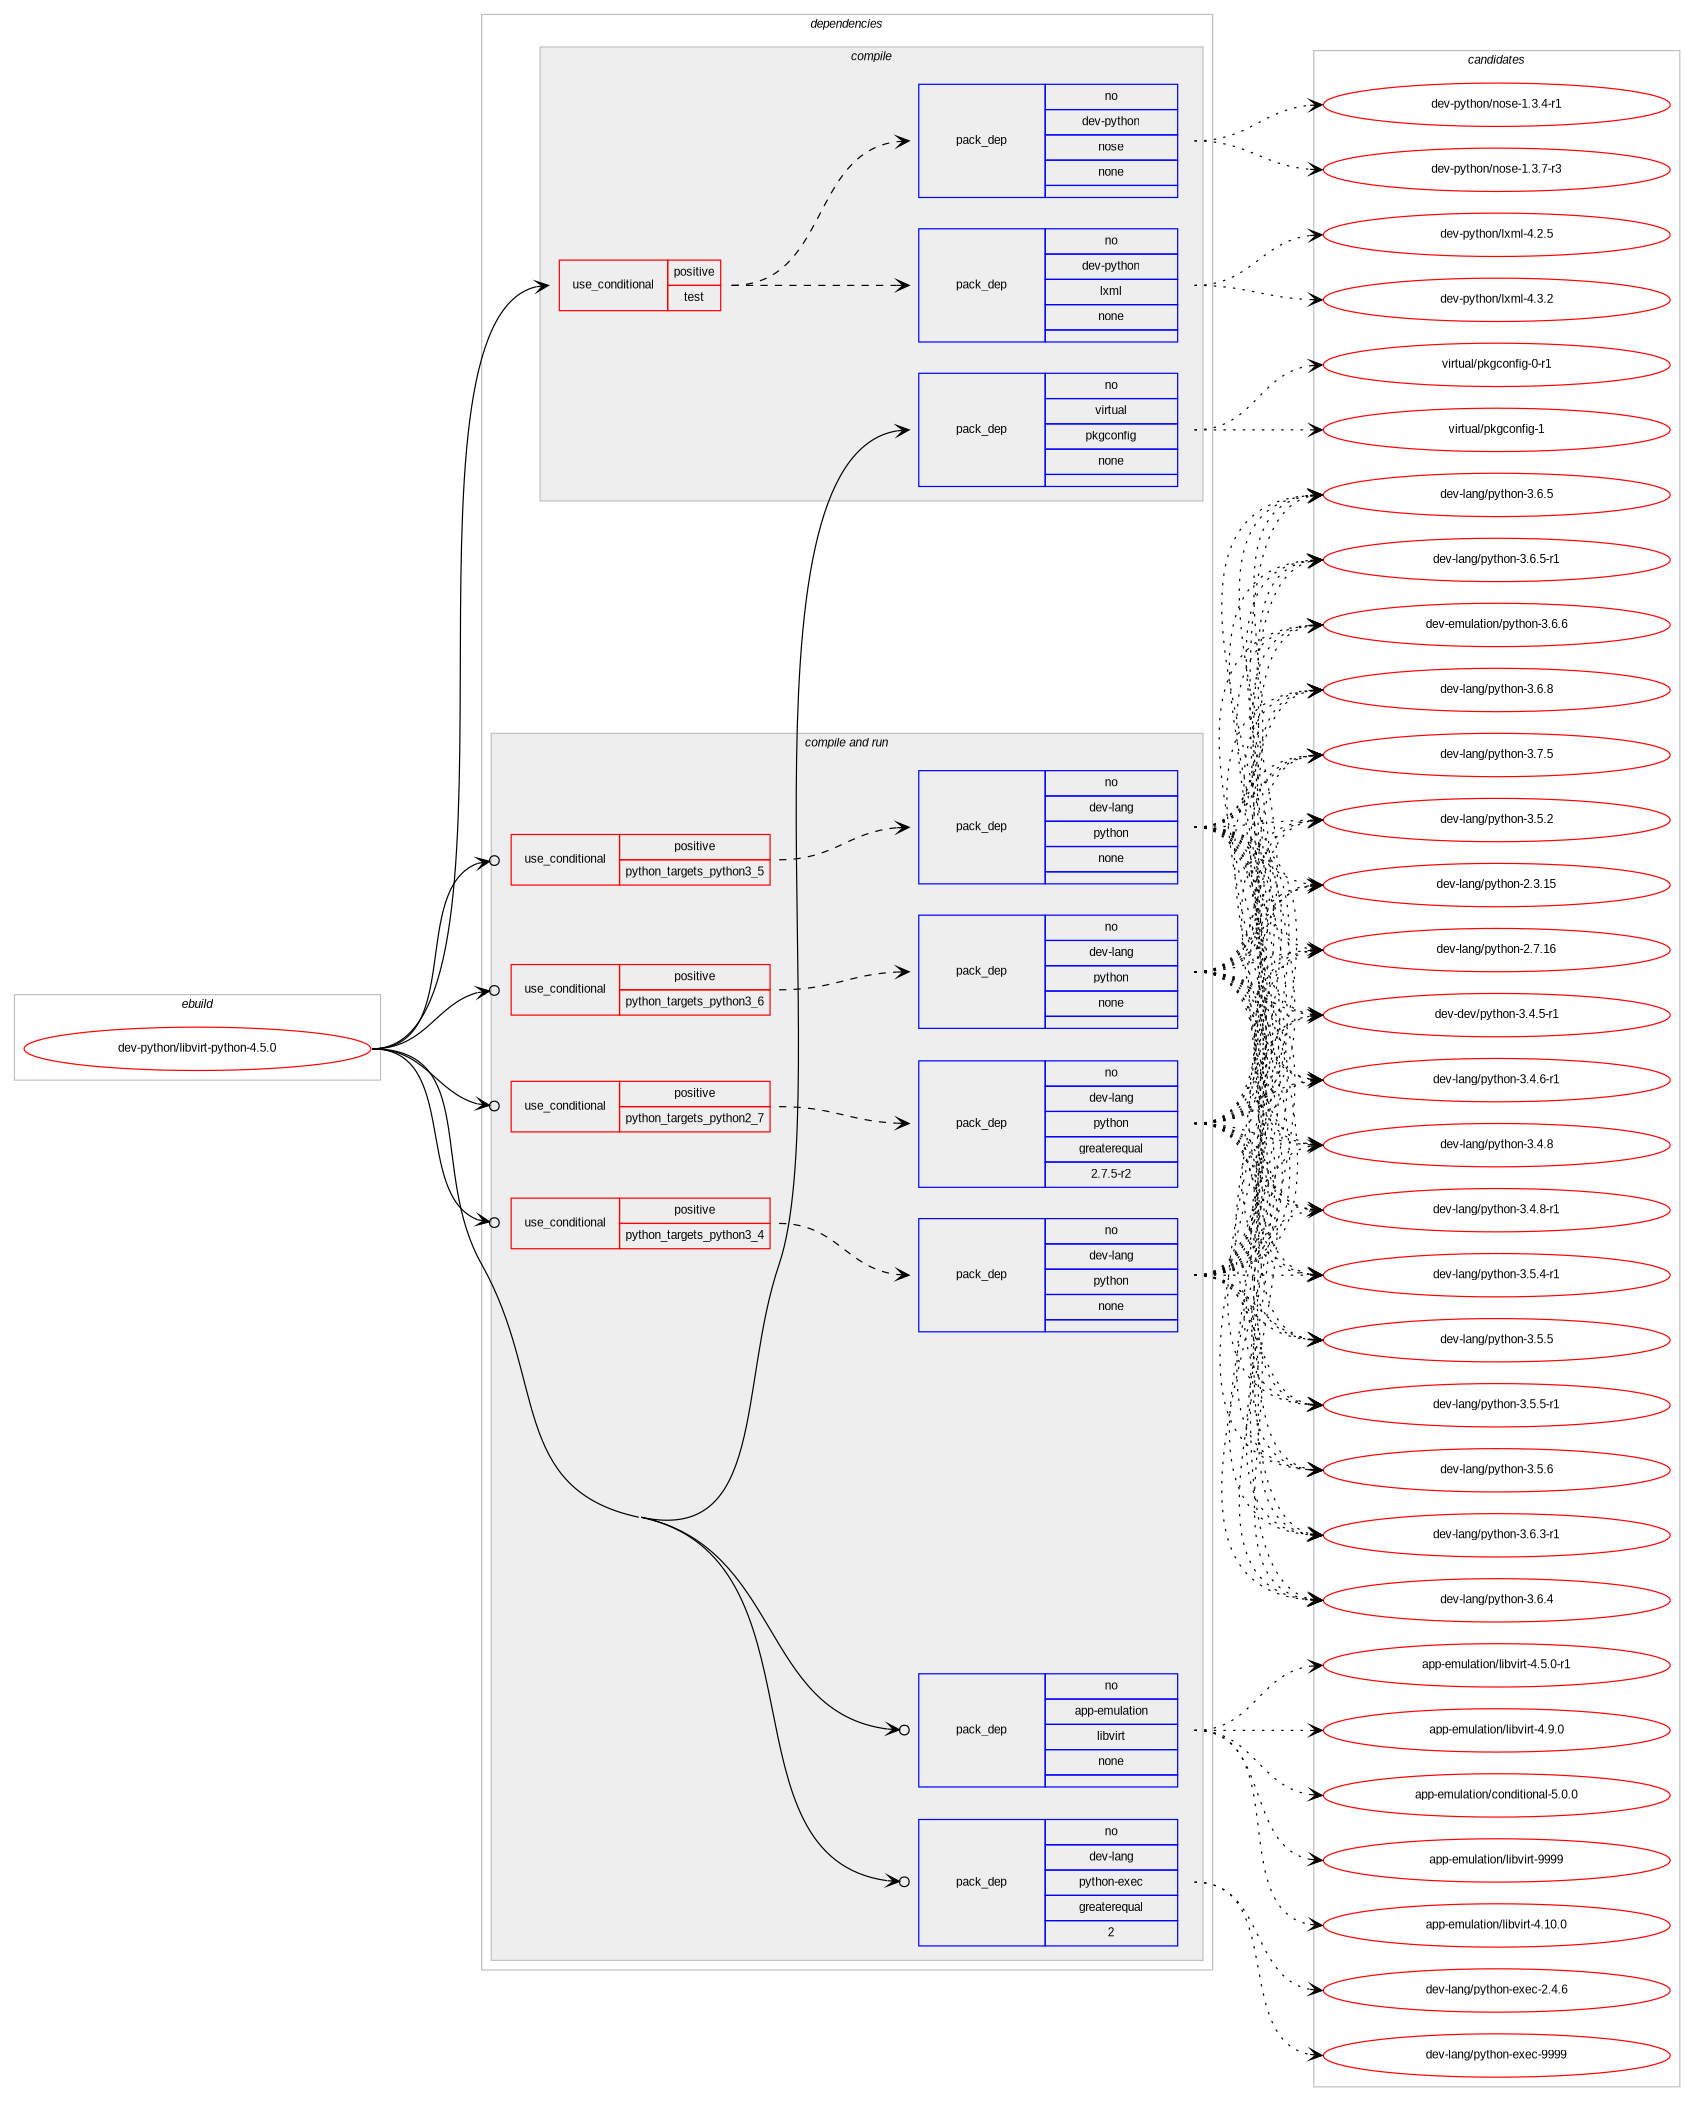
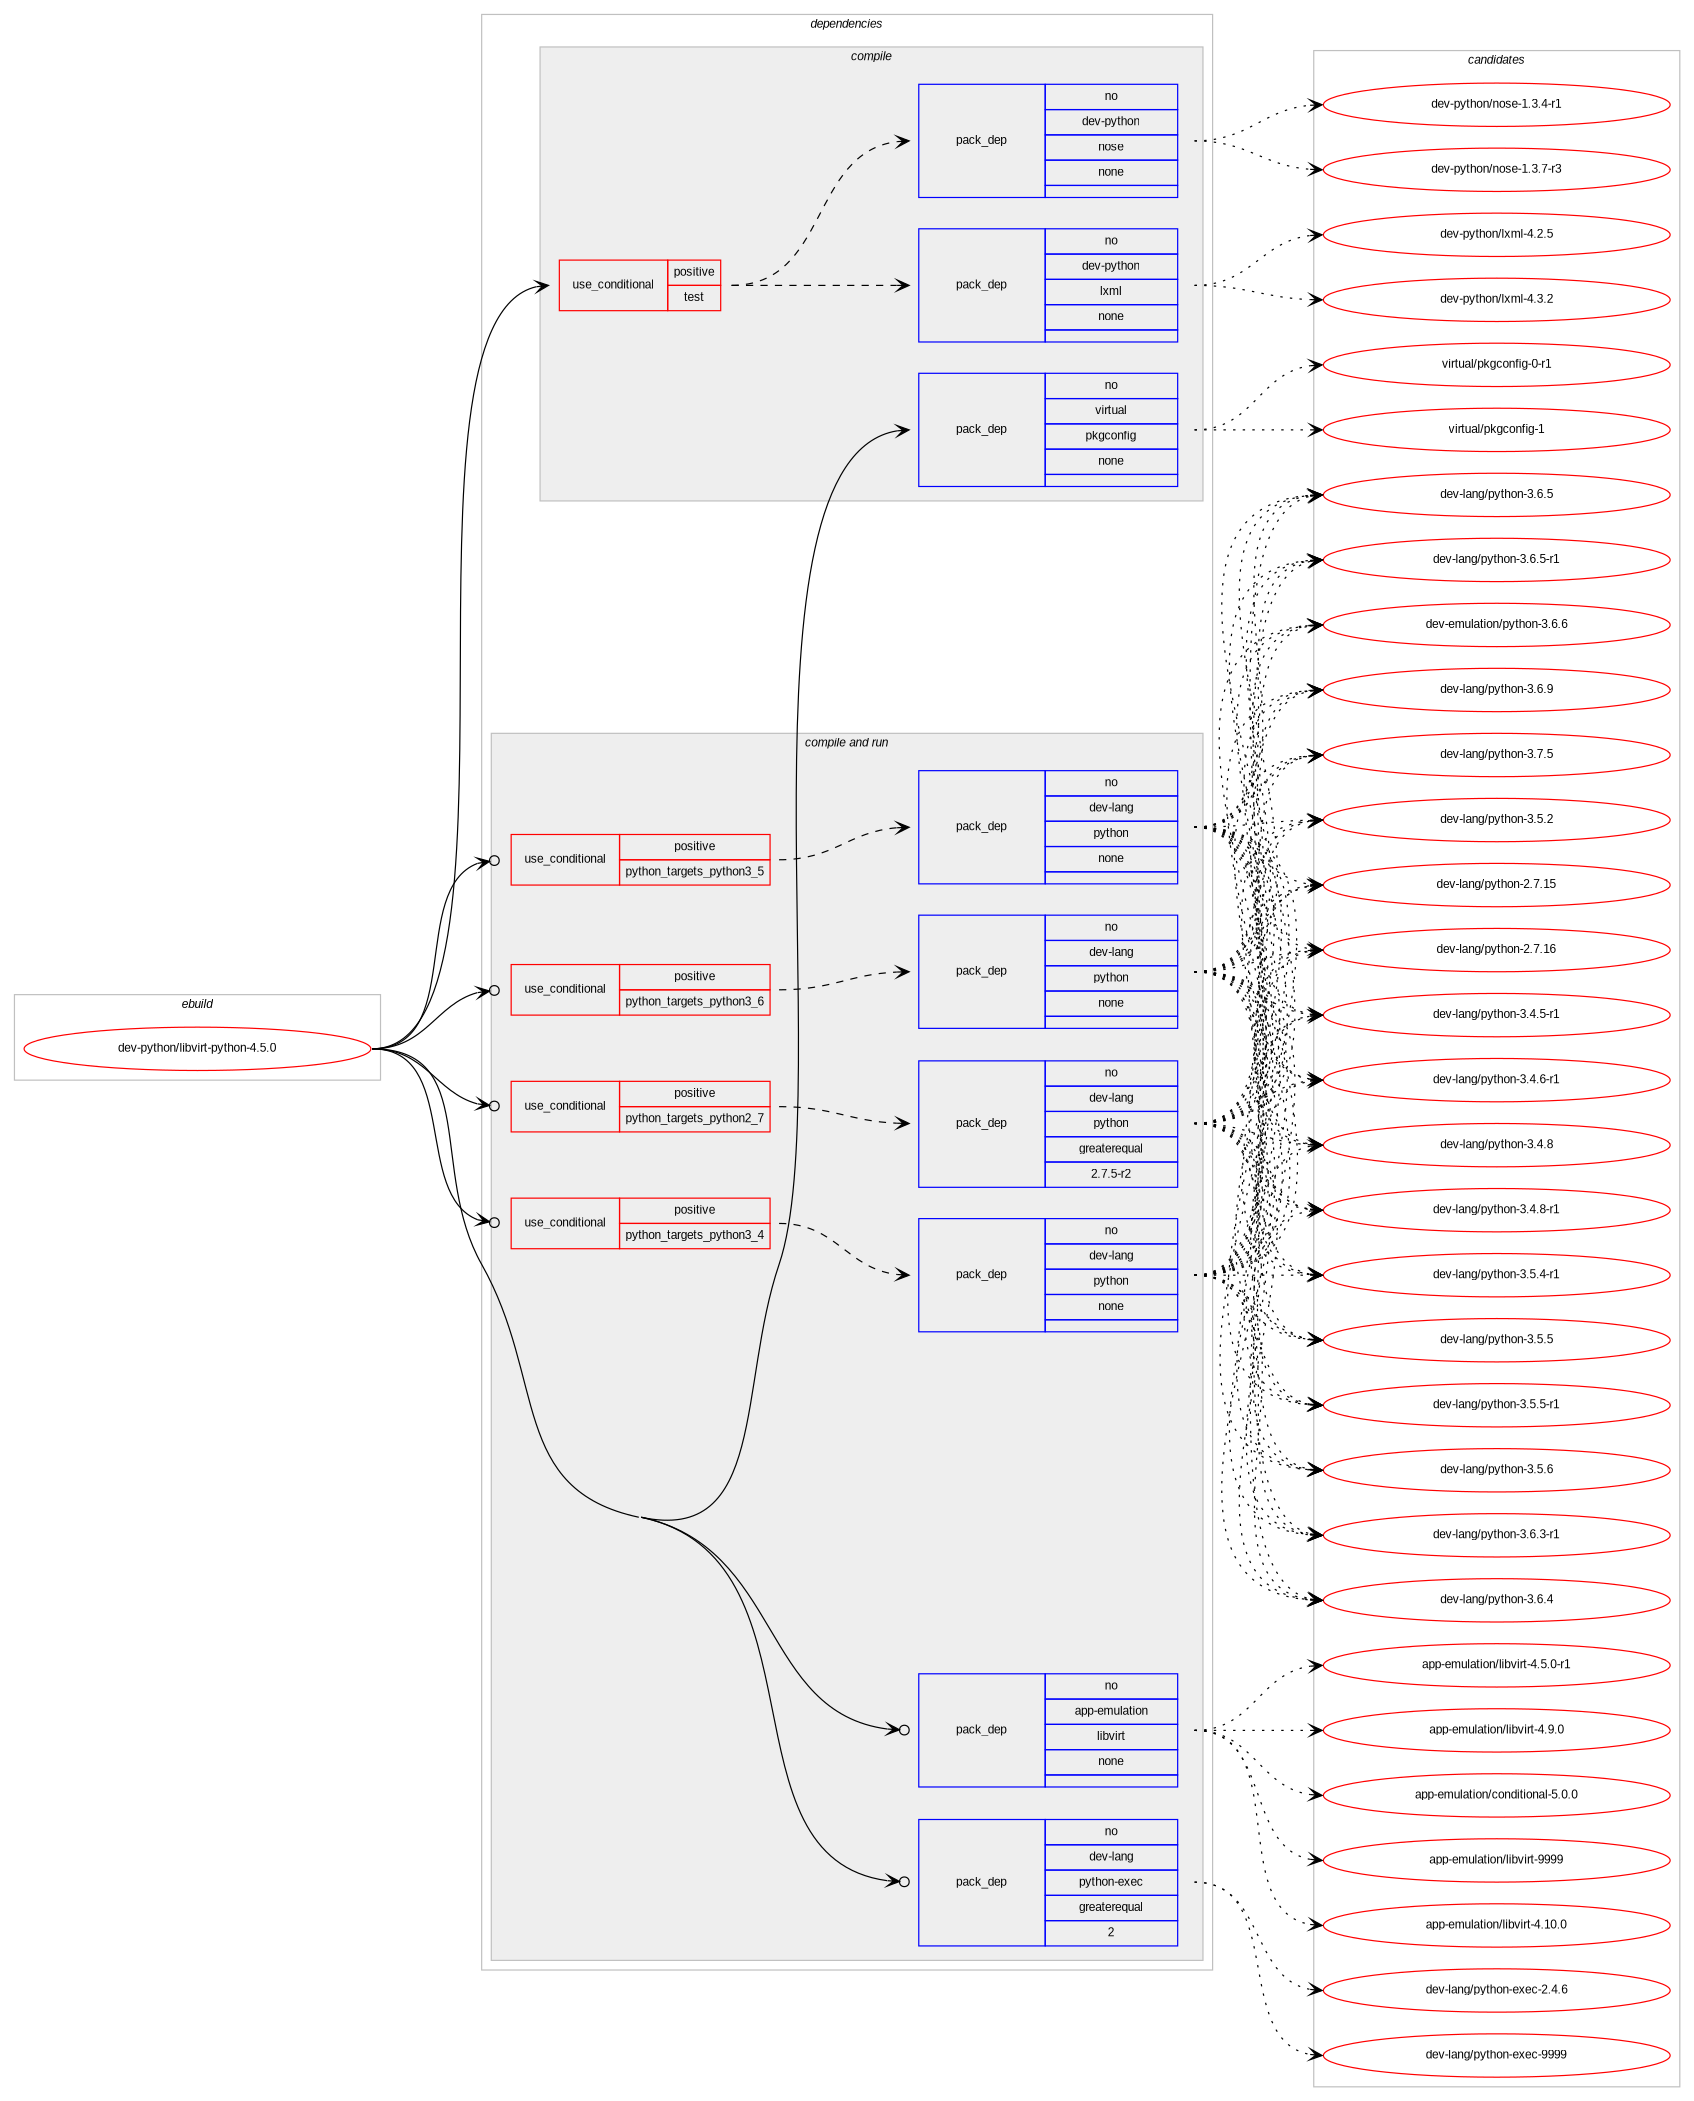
node "dev-lang/python-3.6.8": label "dev-lang/python-3.6.8" -> "dev-lang/python-3.6.9"
node "dev-lang/python-2.3.15": label "dev-lang/python-2.3.15" -> "dev-lang/python-2.7.15"
node "dev-dev/python-3.4.5-r1": label "dev-dev/python-3.4.5-r1" -> "dev-lang/python-3.4.5-r1"
